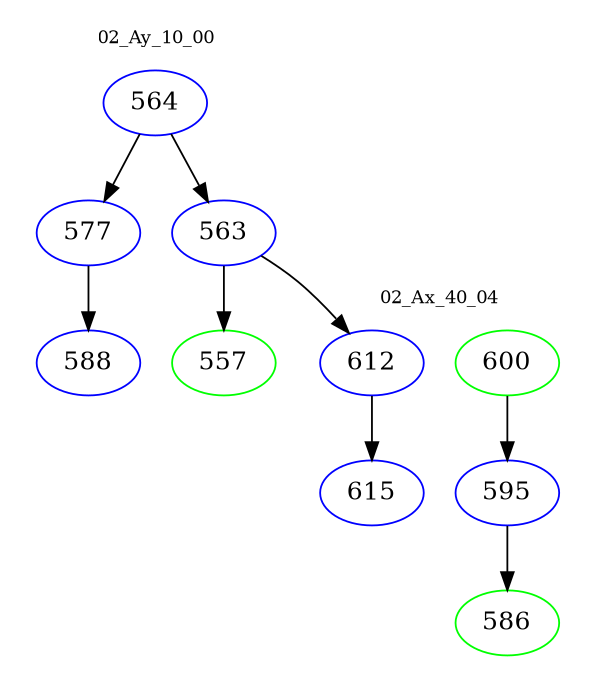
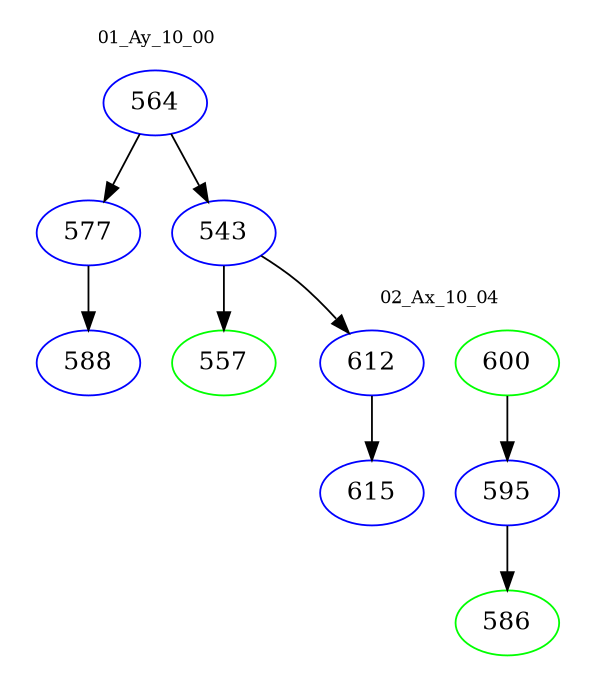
cluster "02_Ay_10_00": label "02_Ay_10_00" -> "01_Ay_10_00"
node "563": label "563" -> "543"
cluster "02_Ax_40_04": label "02_Ax_40_04" -> "02_Ax_10_04"
